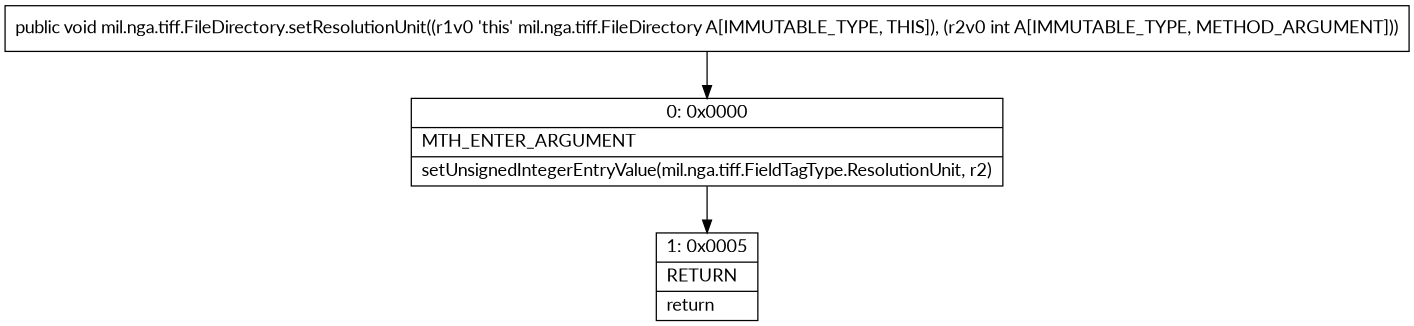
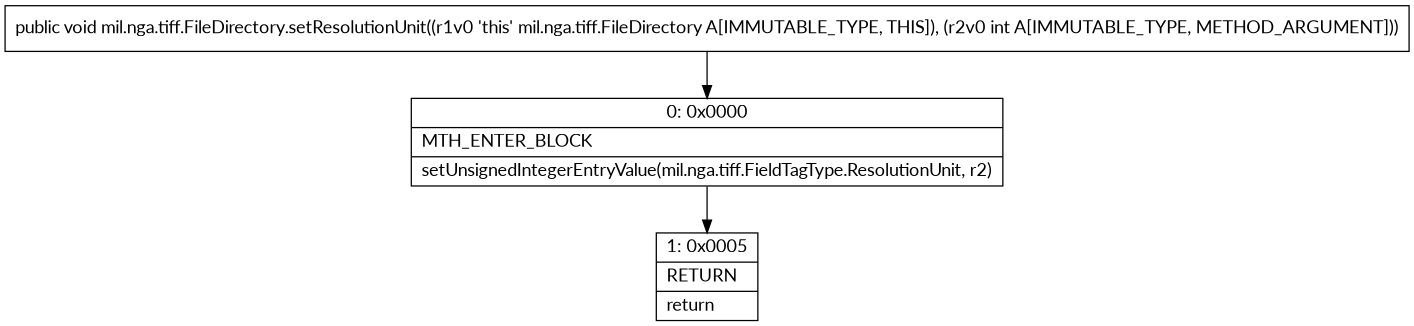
node "0: 0x0000": text "MTH_ENTER_ARGUMENT" -> "MTH_ENTER_BLOCK"
